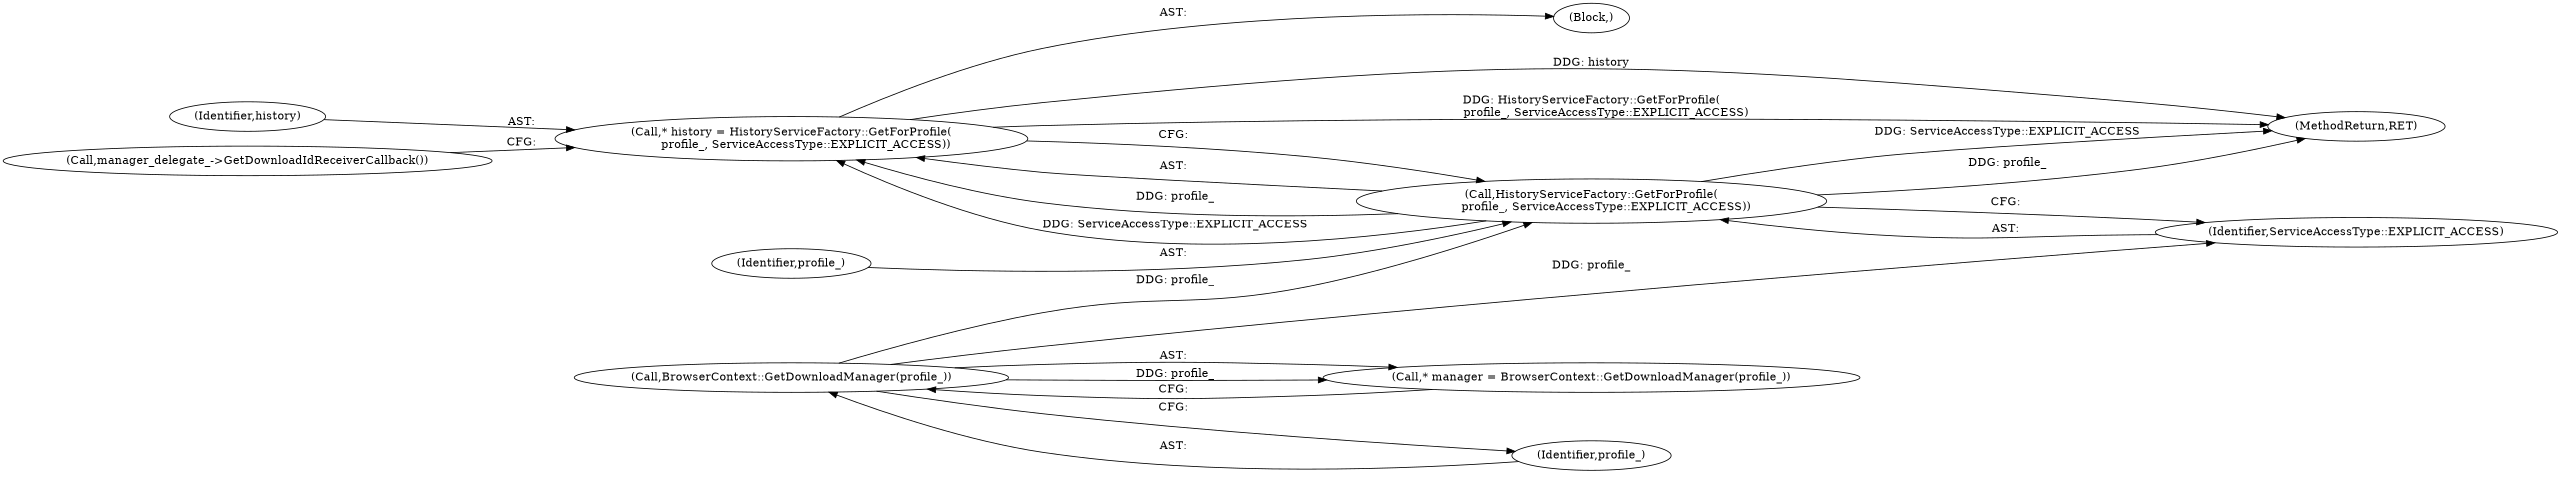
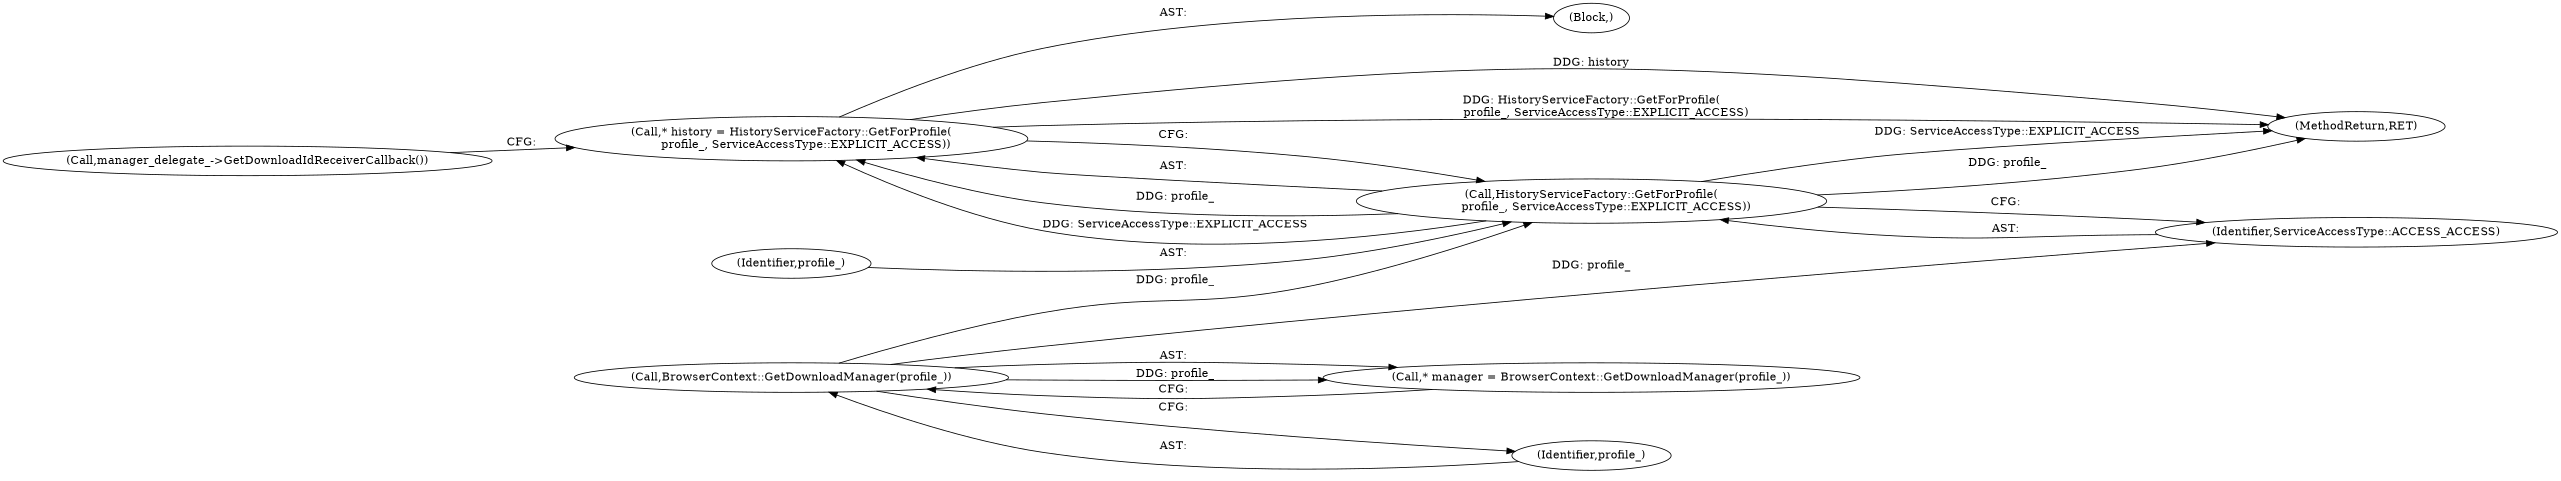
node "(Identifier,history)": removed
node "(Identifier,ServiceAccessType::EXPLICIT_ACCESS)": label "(Identifier,ServiceAccessType::EXPLICIT_ACCESS)" -> "(Identifier,ServiceAccessType::ACCESS_ACCESS)"
